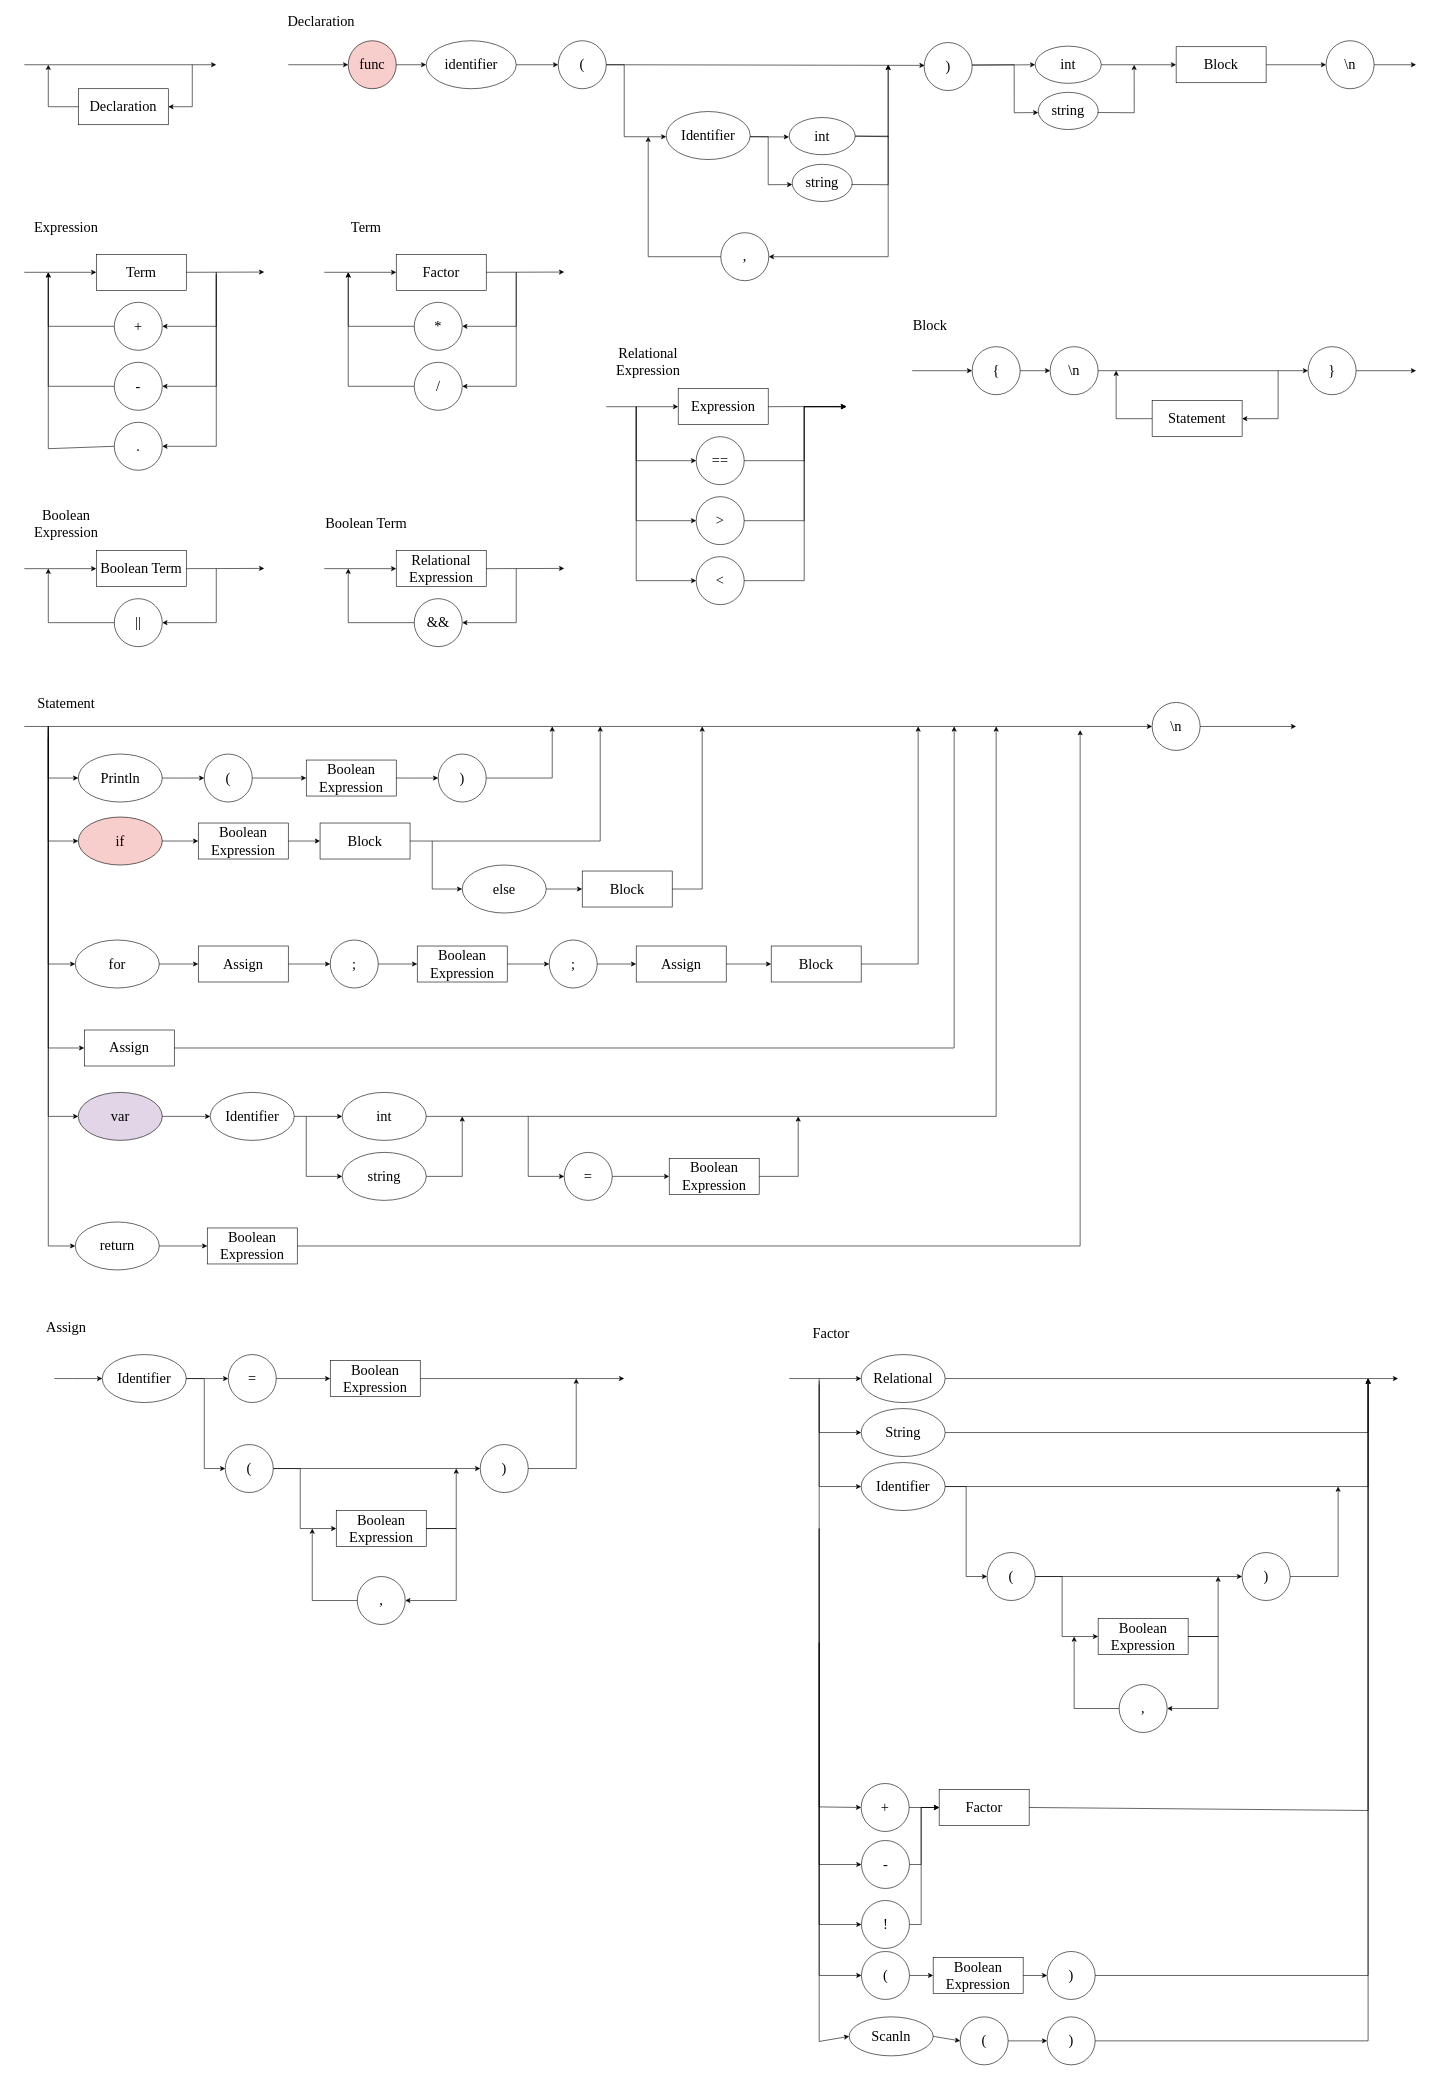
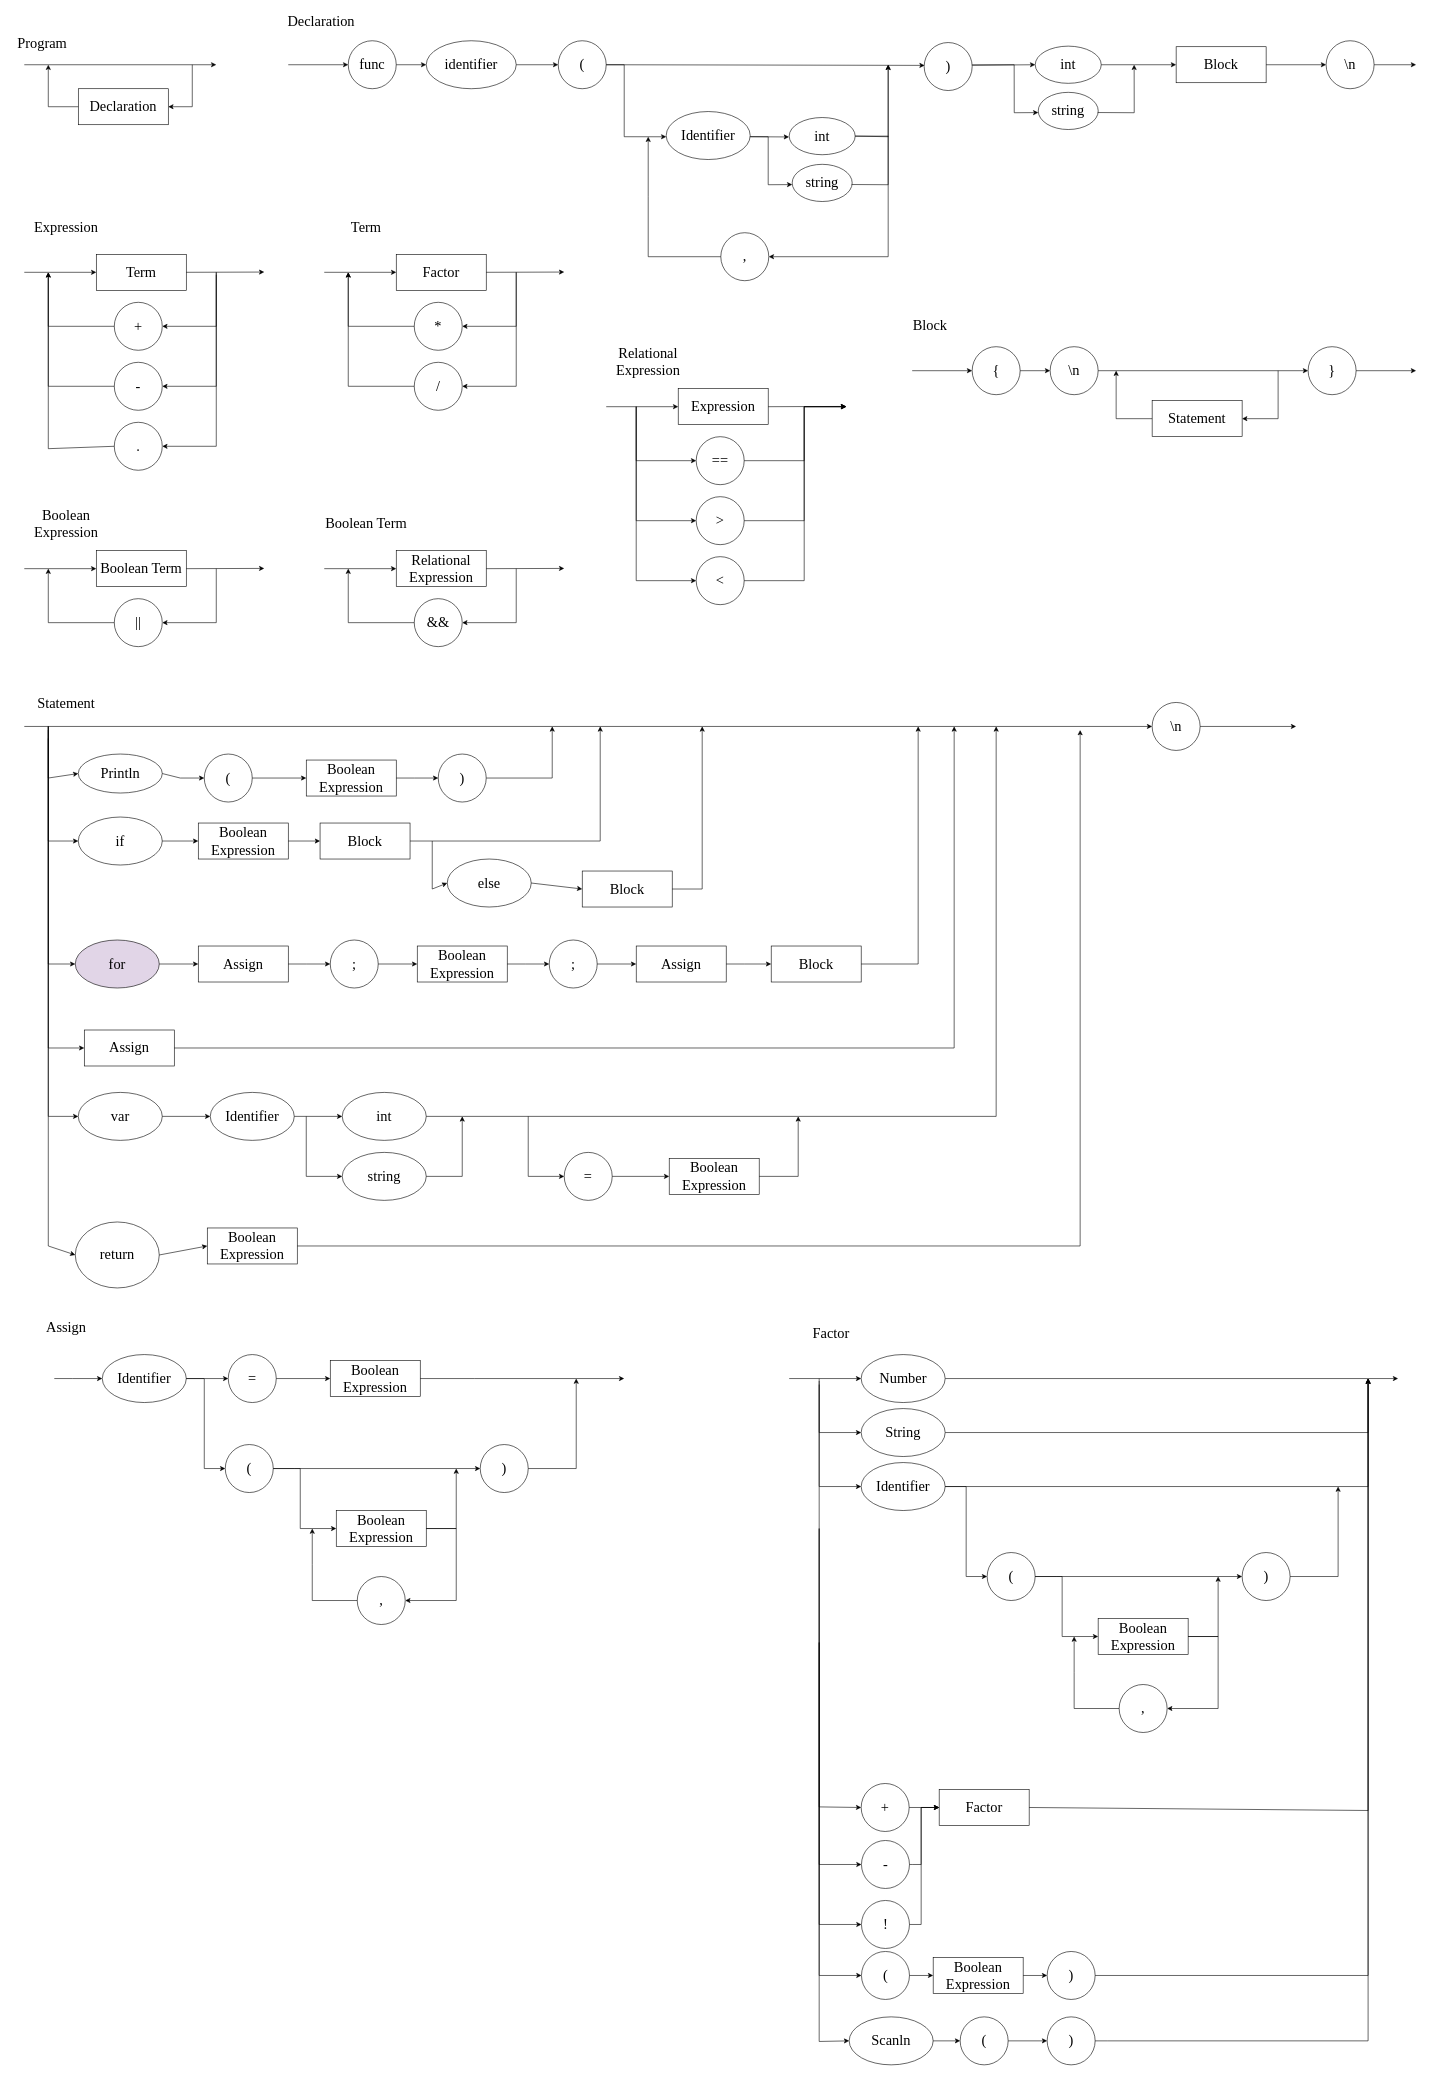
node "Program": added
node "func": fillcolor #f8cecc -> #ffffff
node "Println": size 84x48 -> 84x39
node "if": fillcolor #f8cecc -> #ffffff
node "else": moved (504, 889) -> (489, 883)
node "for": fillcolor #ffffff -> #e1d5e7
node "var": fillcolor #e1d5e7 -> #ffffff
node "return": size 84x48 -> 84x66
node "Relational": label "Relational" -> "Number"
node "Scanln": size 84x39 -> 84x48
